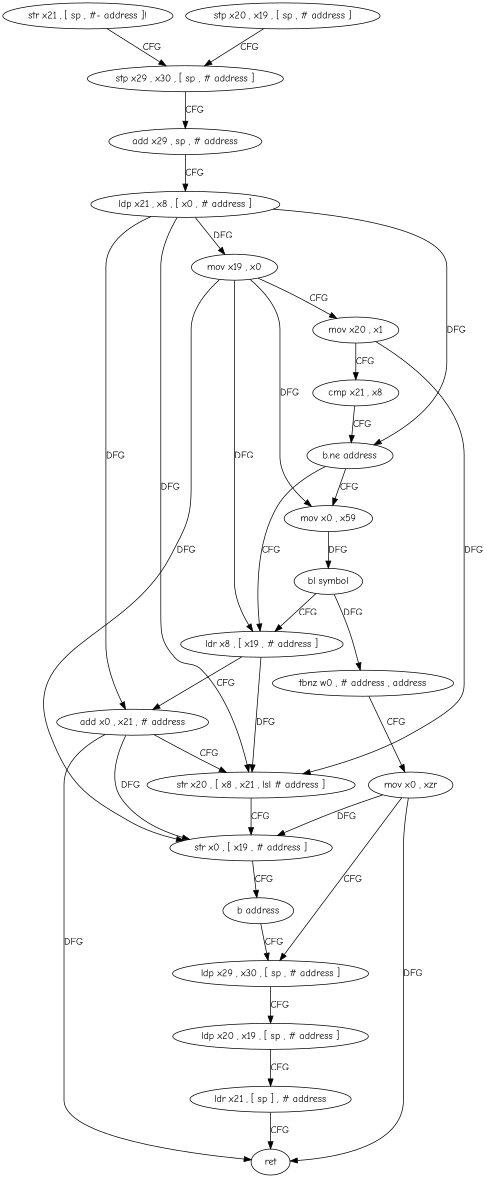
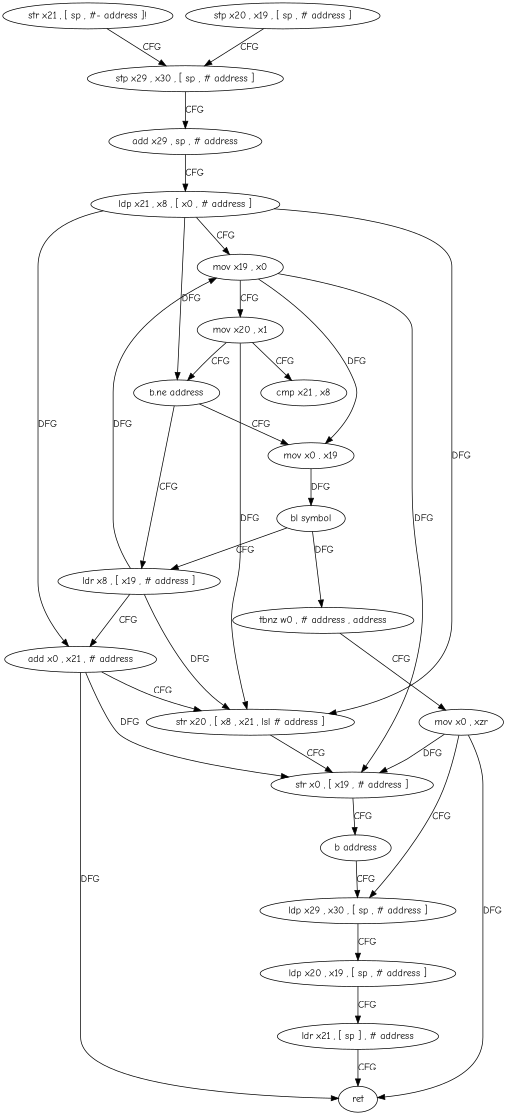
edge "ldp x21 , x8 , [ x0 , # address ]" -> "mov x19 , x0": label "DFG" -> "CFG"
edge "cmp x21 , x8" -> "b.ne address": now "mov x20 , x1" -> "b.ne address"
edge "mov x19 , x0" -> "ldr x8 , [ x19 , # address ]": reversed
node "mov x0 , x59": label "mov x0 , x59" -> "mov x0 , x19"
